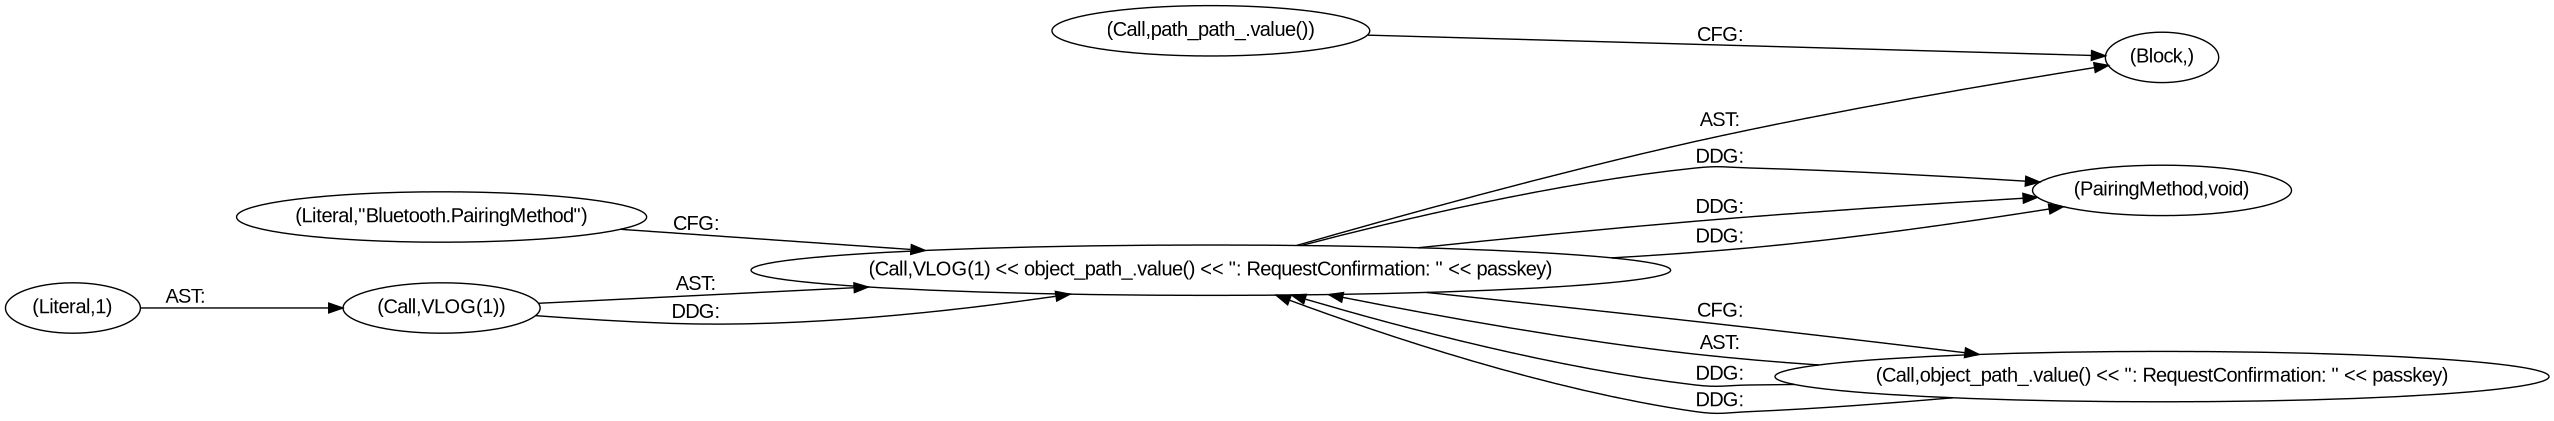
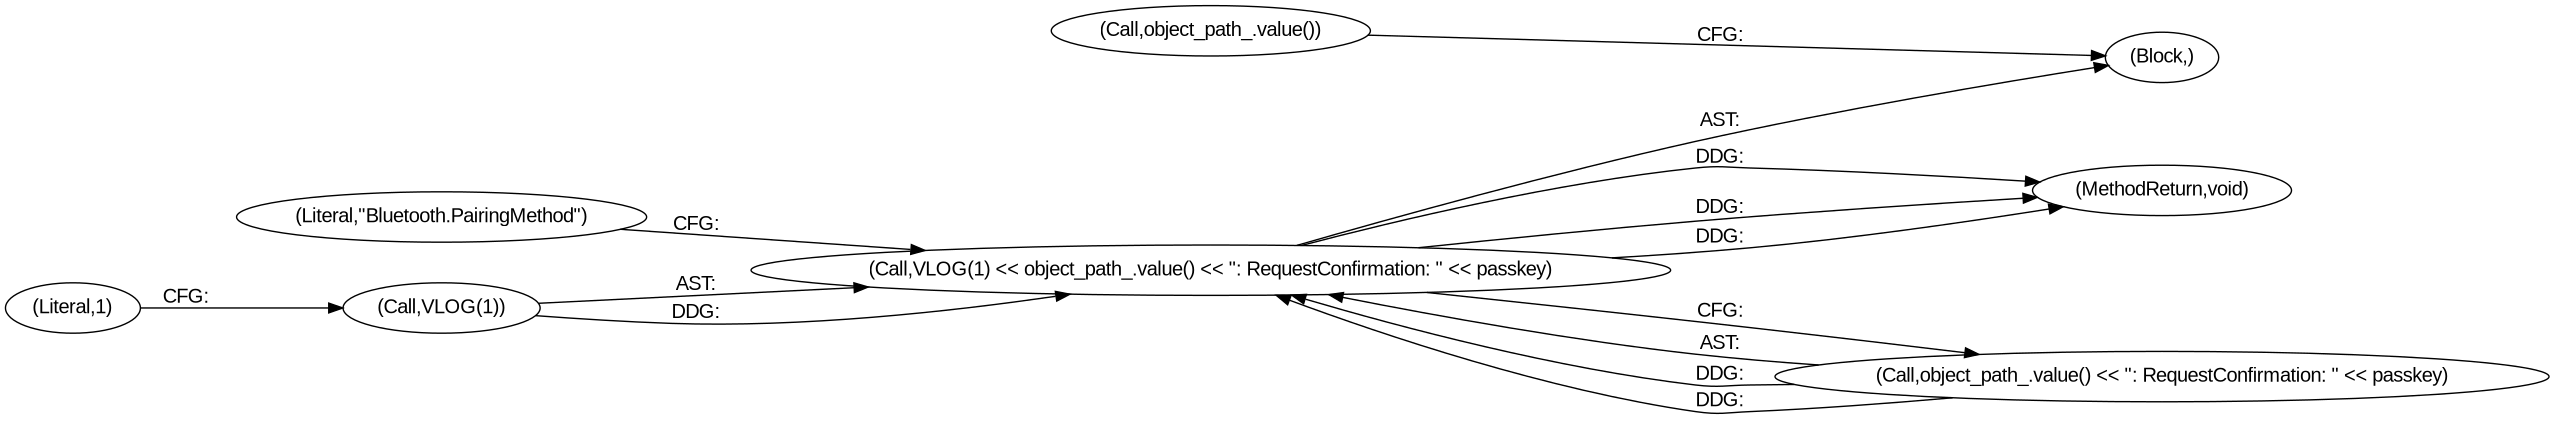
node "(Call,path_path_.value())": label "(Call,path_path_.value())" -> "(Call,object_path_.value())"
node "(PairingMethod,void)": label "(PairingMethod,void)" -> "(MethodReturn,void)"
edge "(Literal,1)" -> "(Call,VLOG(1))": label "AST: " -> "CFG: "
